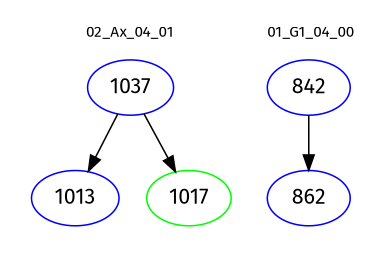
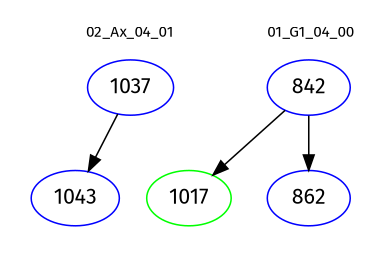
edge "1037" -> "1017": now "842" -> "1017"
node "1013": label "1013" -> "1043"
